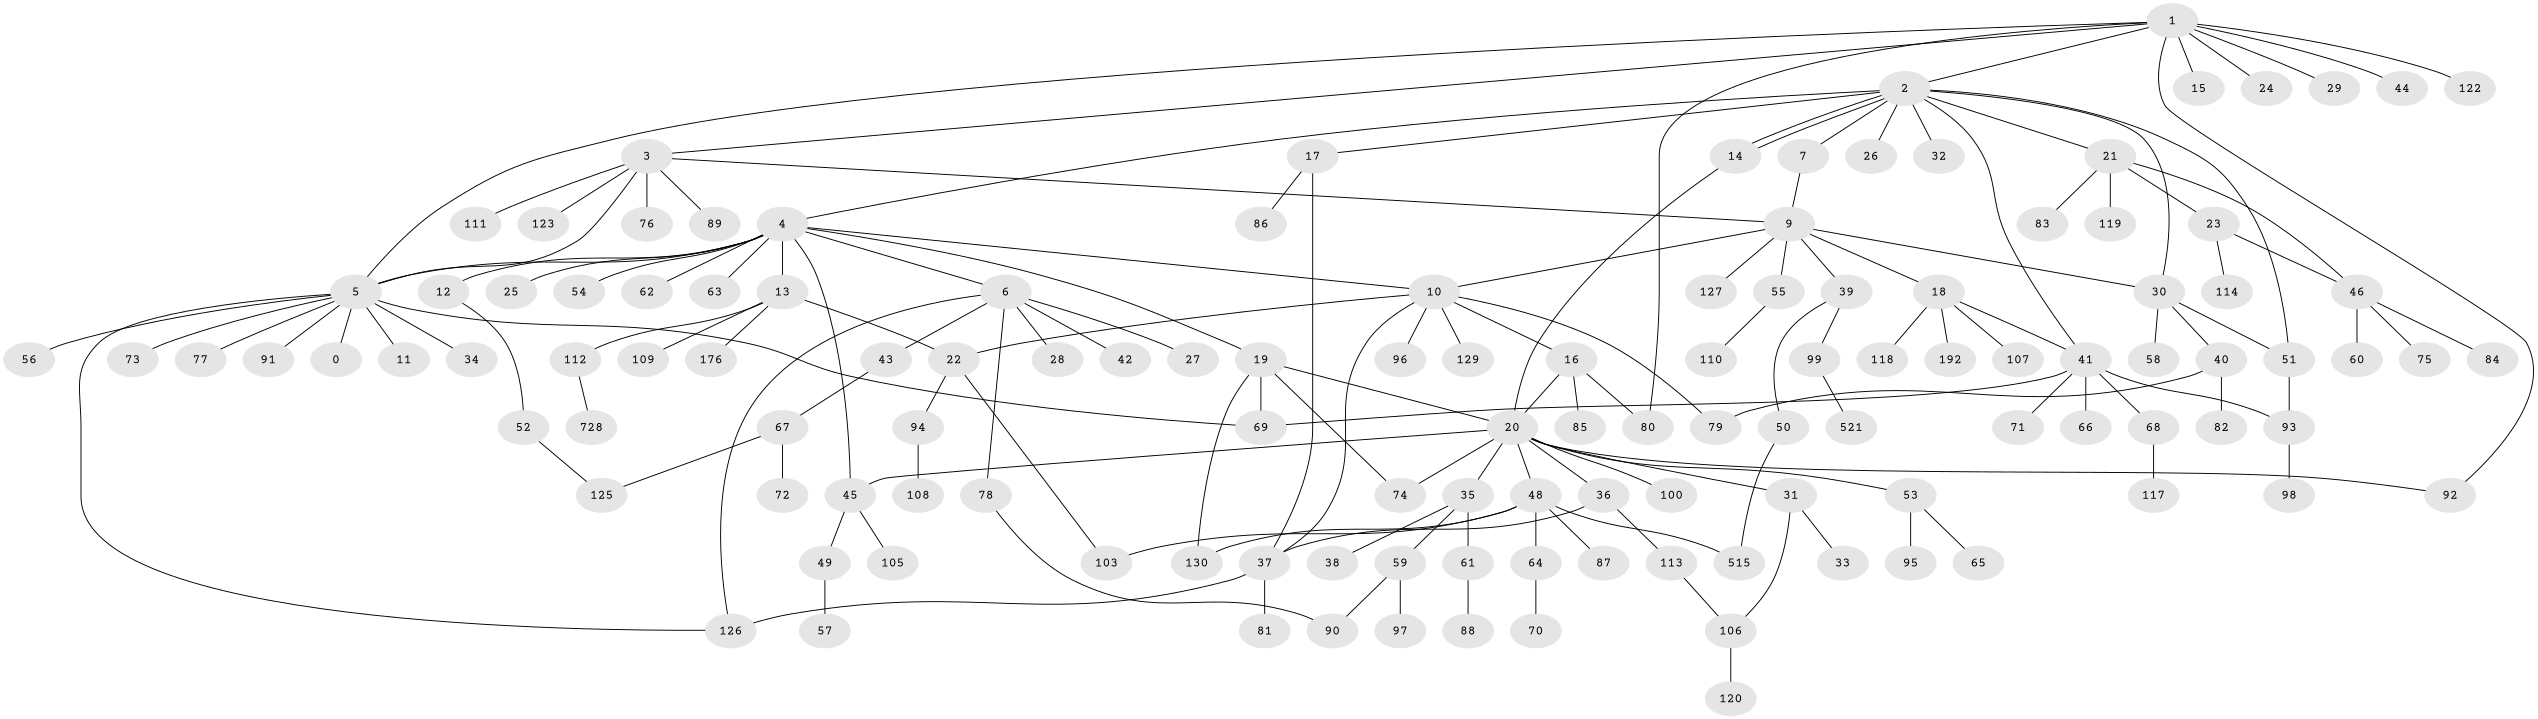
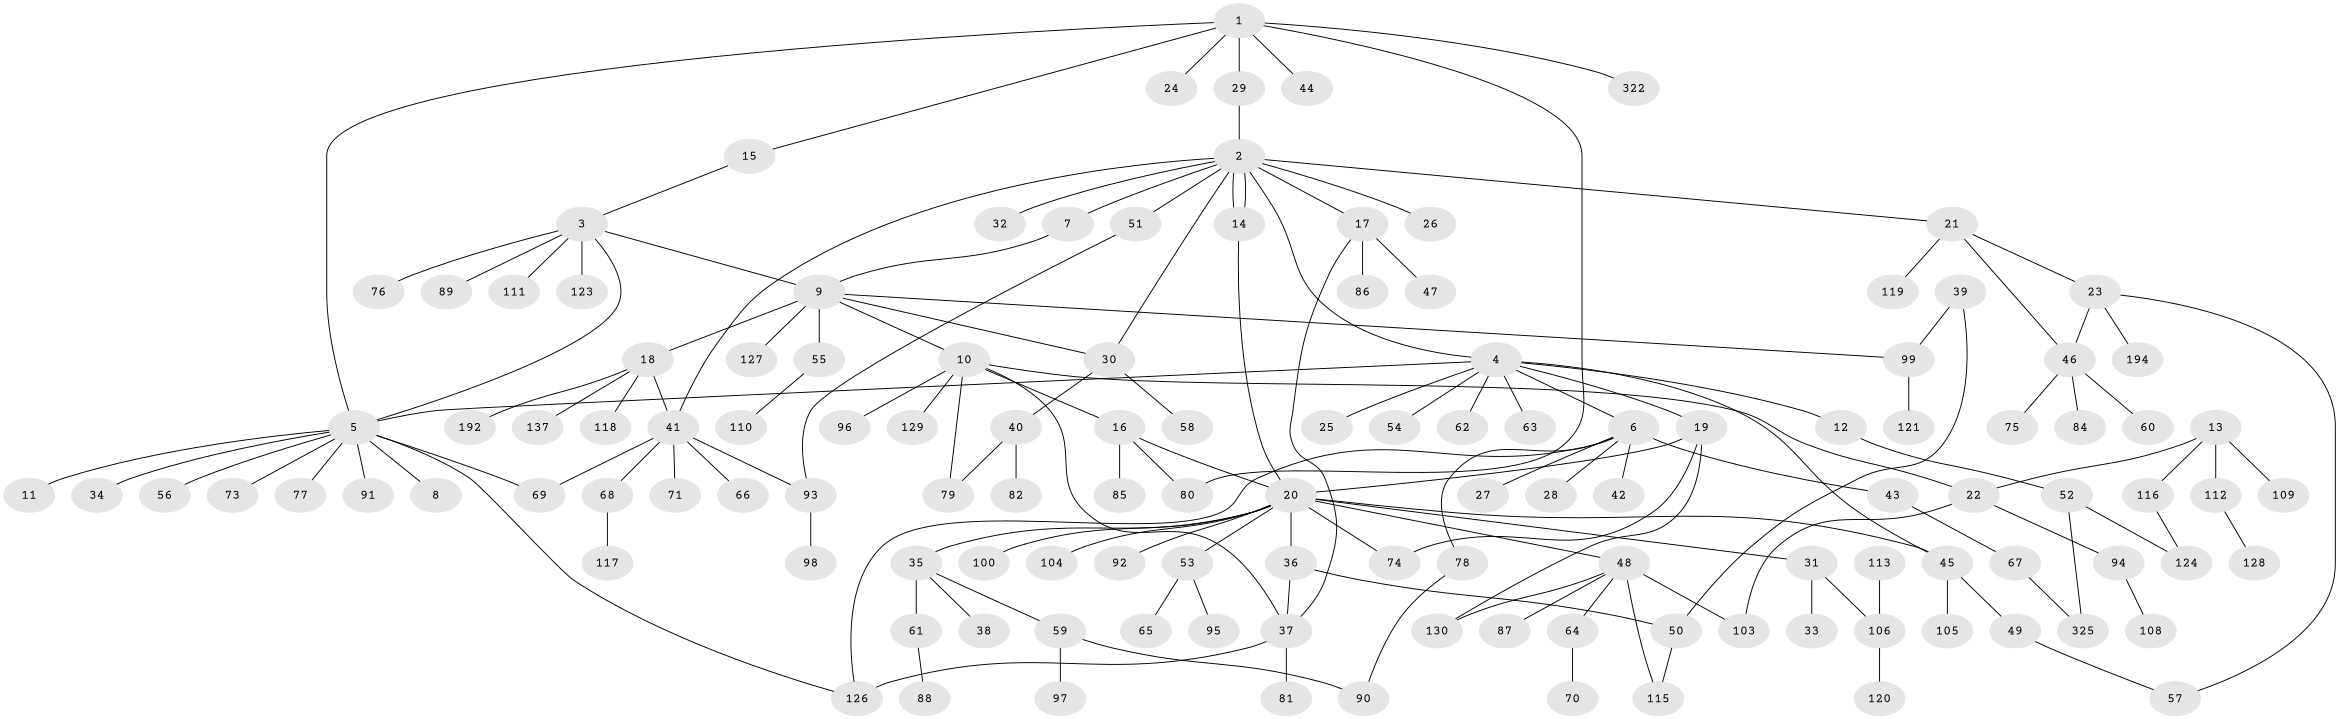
edge "1" -- "2": now "29" -- "2"
edge "1" -- "3": now "15" -- "3"
node "122": label "122" -> "322"
node "83": removed
edge "1" -- "92": removed
edge "4" -- "13": removed
edge "4" -- "10": removed
edge "9" -- "39": now "9" -- "99"
node "47": added
node "114": label "114" -> "194"
edge "30" -- "51": removed
node "0": label "0" -> "8"
node "176": label "176" -> "116"
node "107": label "107" -> "137"
edge "19" -- "69": removed
node "728": label "728" -> "128"
node "521": label "521" -> "121"
edge "23" -- "57": added
node "125": label "125" -> "325"
node "72": removed
edge "36" -- "113": now "36" -- "50"
node "104": added
node "515": label "515" -> "115"
node "124": added
